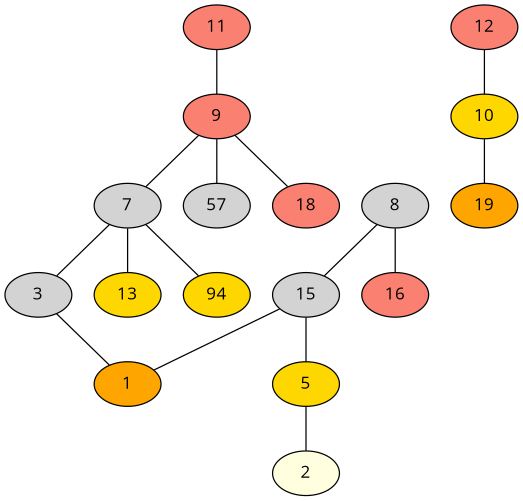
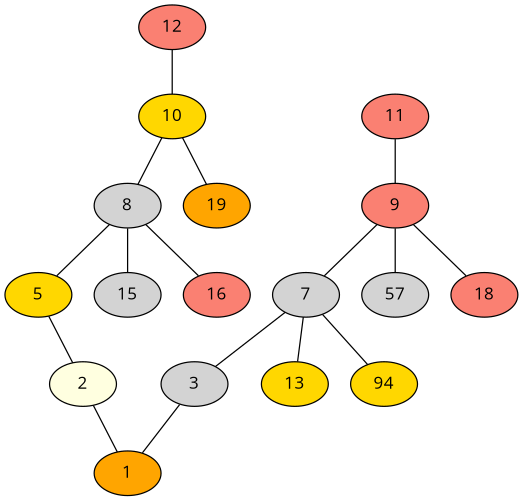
edge "10" -- "8": added
edge "15" -- "1": now "2" -- "1"
edge "15" -- "5": now "8" -- "5"
